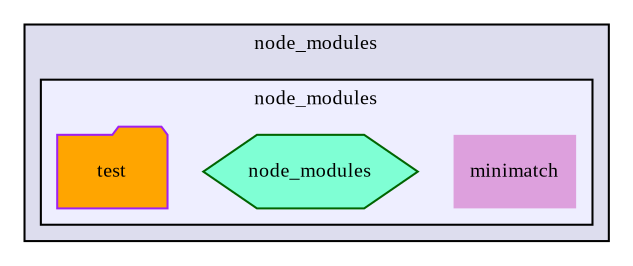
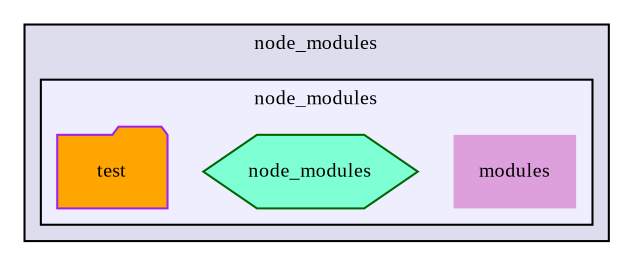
node "minimatch": label "minimatch" -> "modules"
